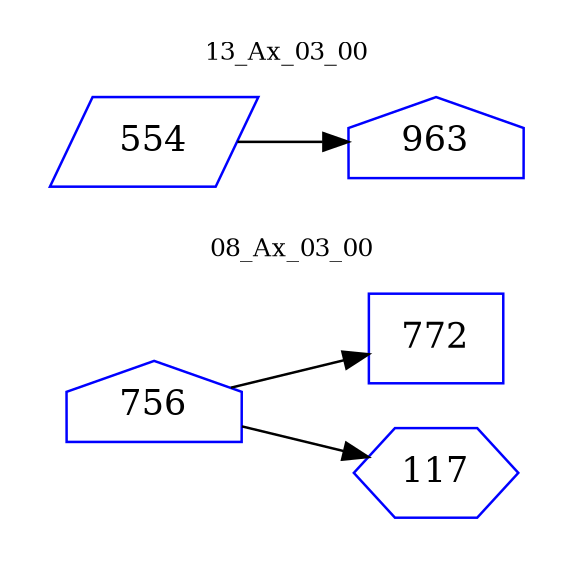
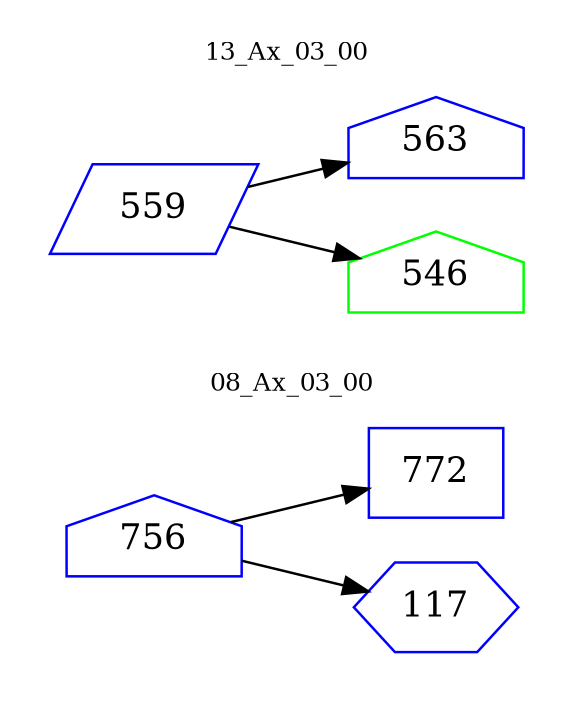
node "554": label "554" -> "559"
node "963": label "963" -> "563"
node "546": added
